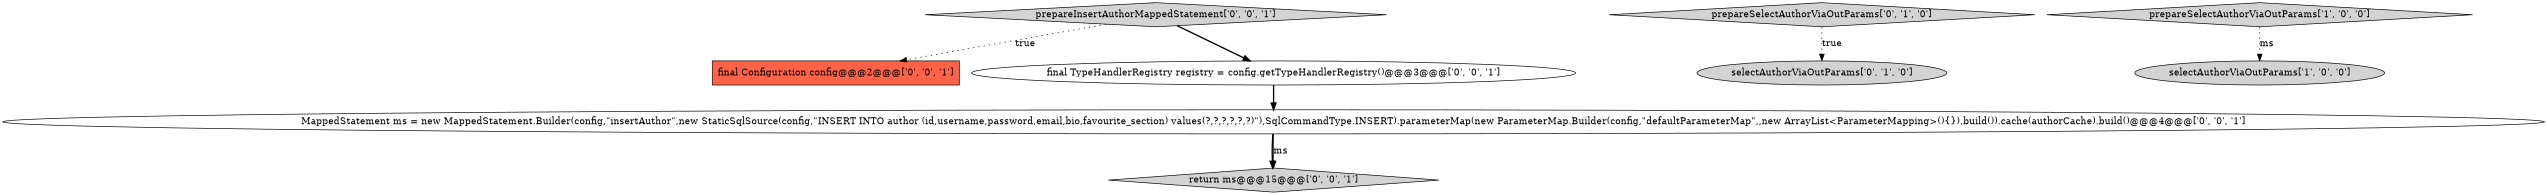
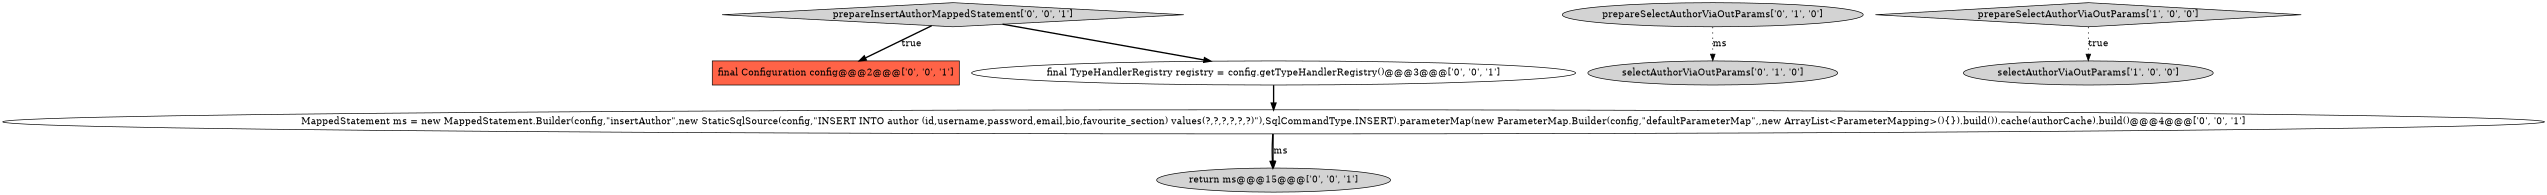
node "prepareSelectAuthorViaOutParams['0', '1', '0']": shape diamond -> ellipse
edge "prepareInsertAuthorMappedStatement['0', '0', '1']" -> "final Configuration config@@@2@@@['0', '0', '1']": style dotted -> bold
edge "prepareSelectAuthorViaOutParams['0', '1', '0']" -> "selectAuthorViaOutParams['0', '1', '0']": label "true" -> "ms"
edge "prepareSelectAuthorViaOutParams['1', '0', '0']" -> "selectAuthorViaOutParams['1', '0', '0']": label "ms" -> "true"
node "return ms@@@15@@@['0', '0', '1']": shape diamond -> ellipse
